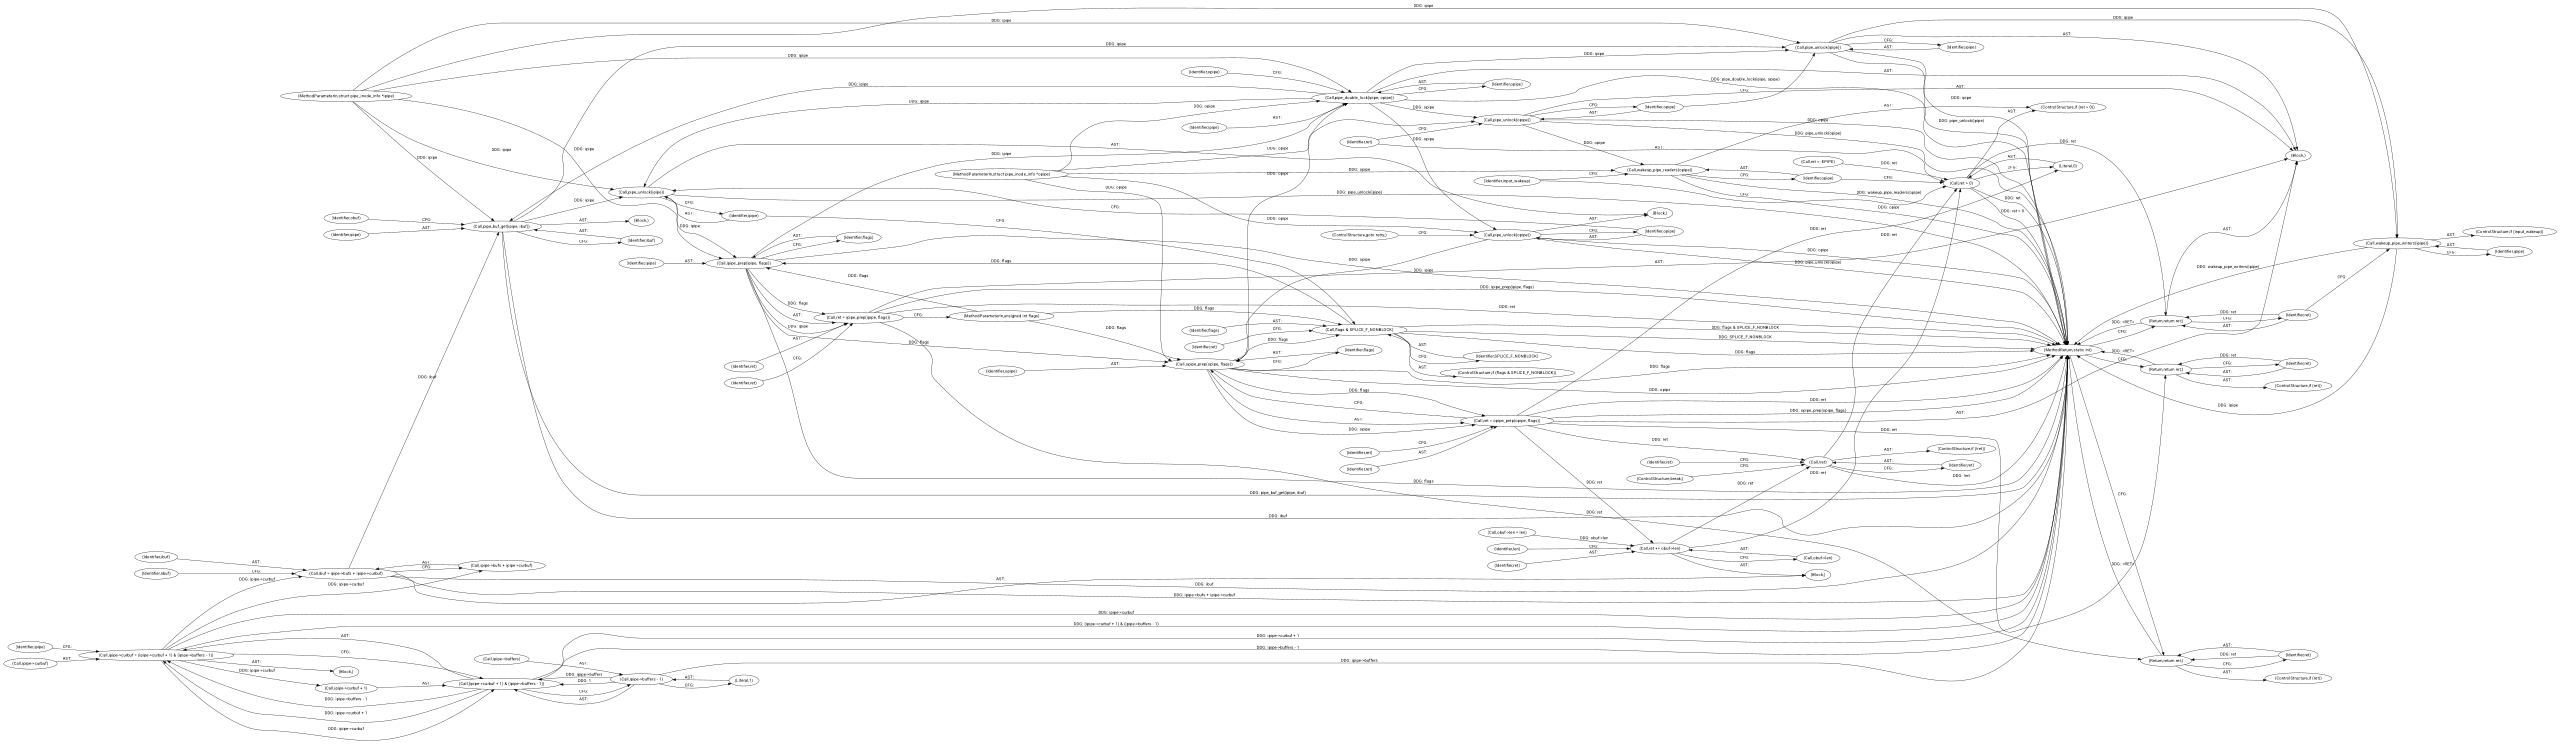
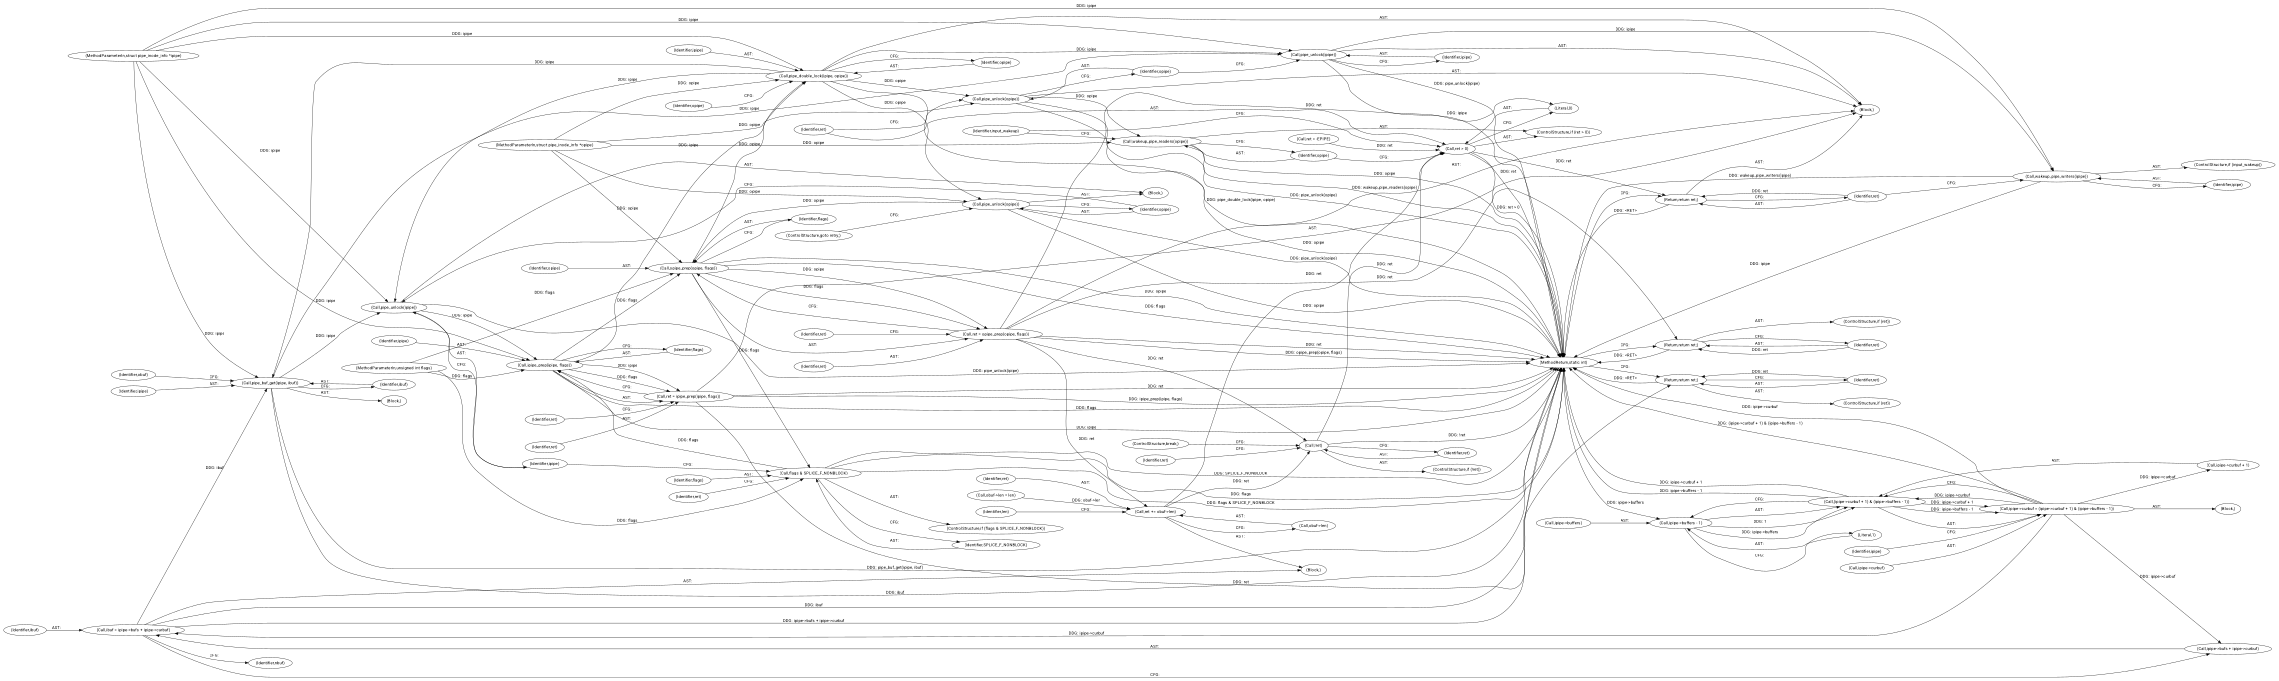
edge "(Call,ret = ipipe_prep(ipipe, flags))" -> "(MethodParameterIn,unsigned int flags)": now "(Call,ret = ipipe_prep(ipipe, flags))" -> "(Call,ipipe_prep(ipipe, flags))"
edge "(Identifier,nbuf)" -> "(Call,ibuf = ipipe->bufs + ipipe->curbuf)": reversed
edge "(Call,ipipe->buffers - 1)" -> "(MethodReturn,static int)": reversed
